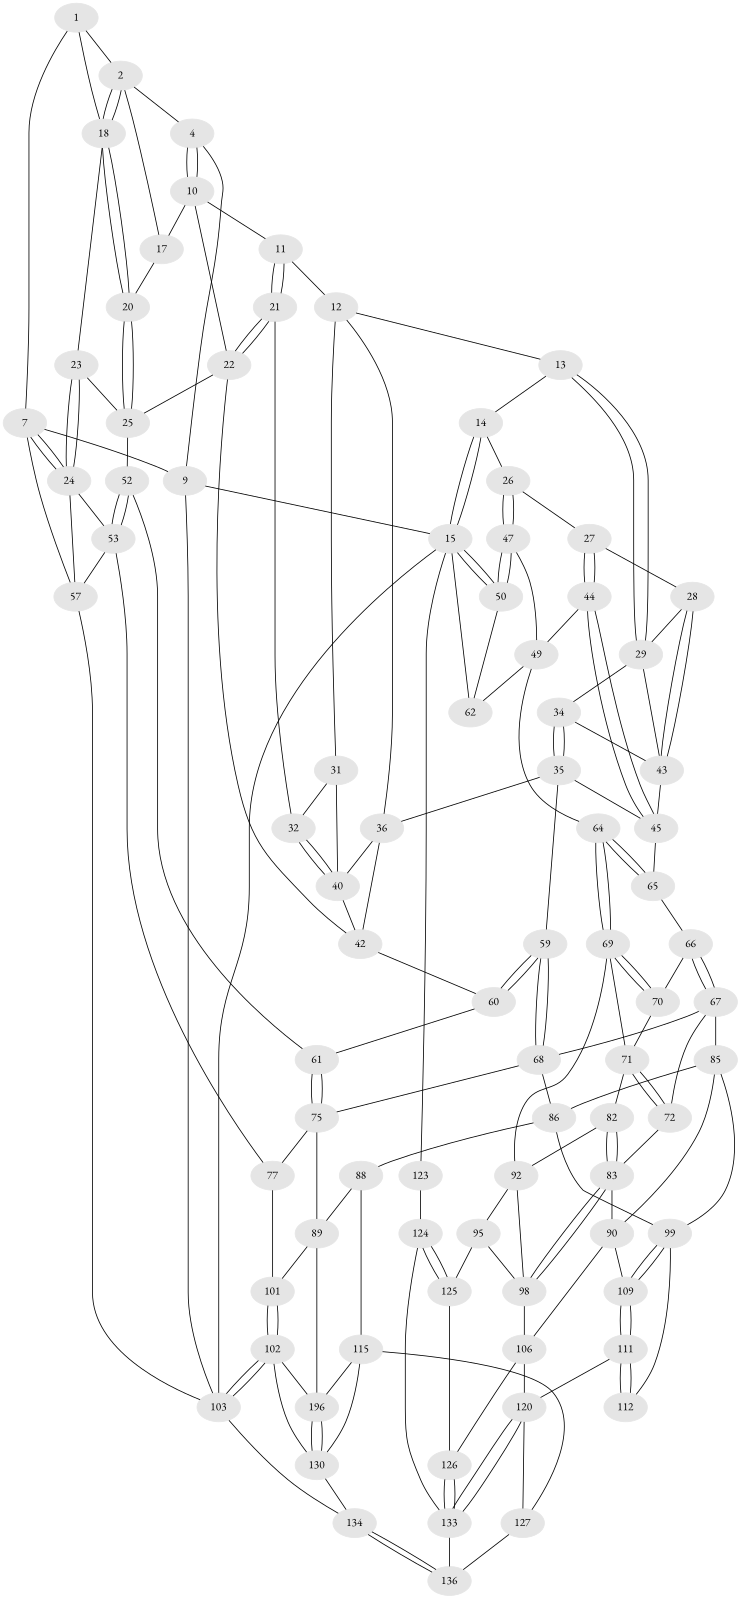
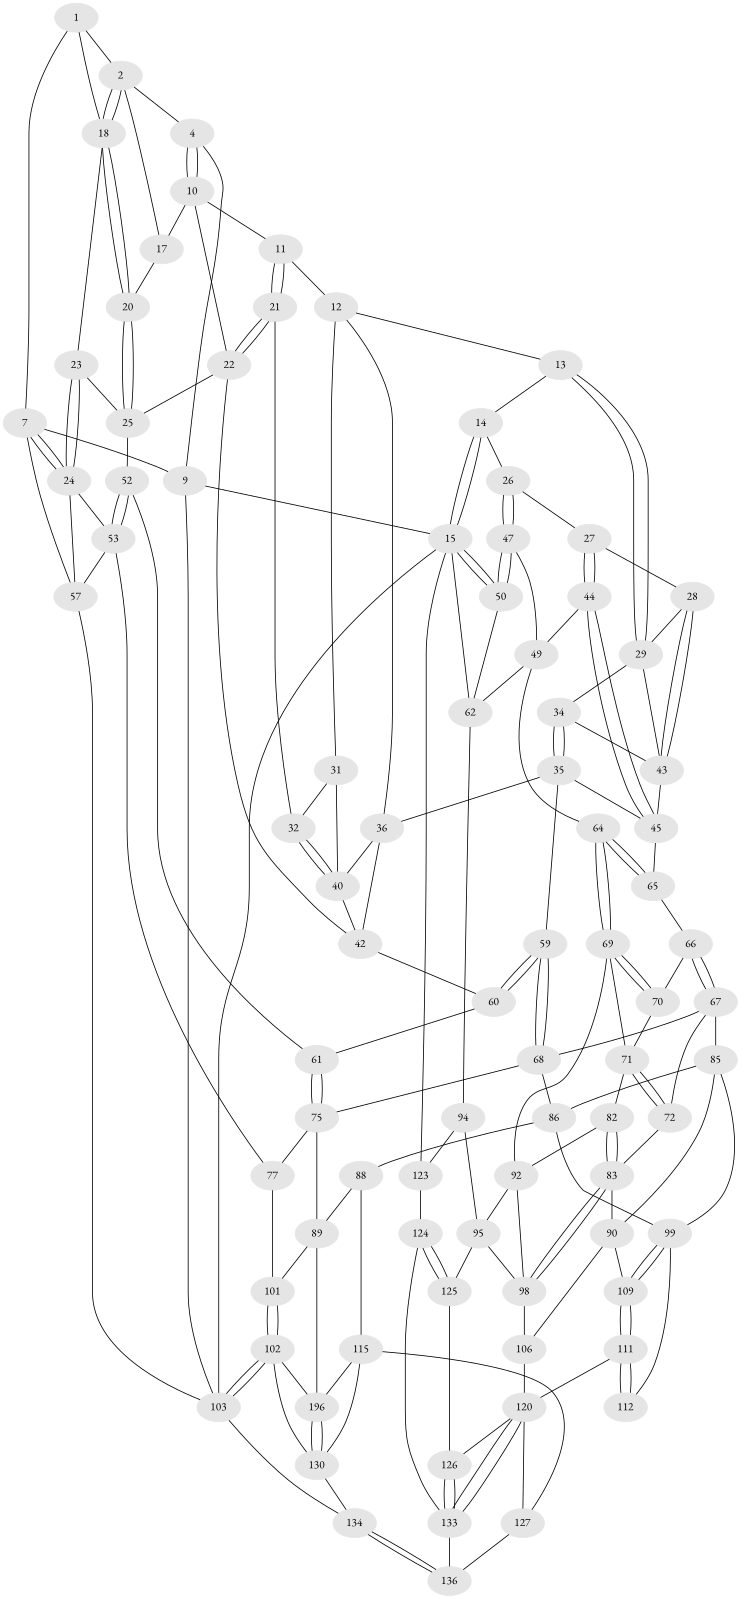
node "94": added
edge "106" -- "126": now "120" -- "126"
